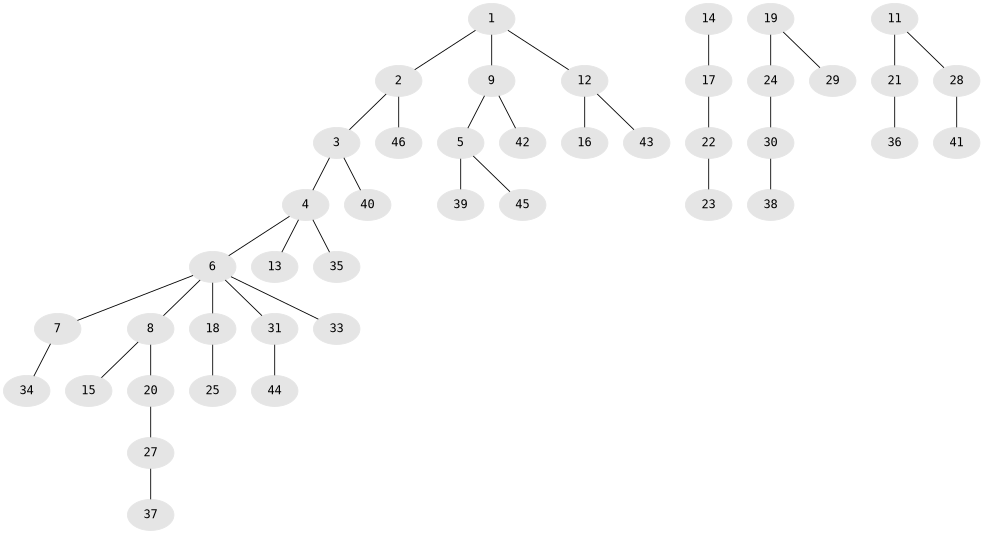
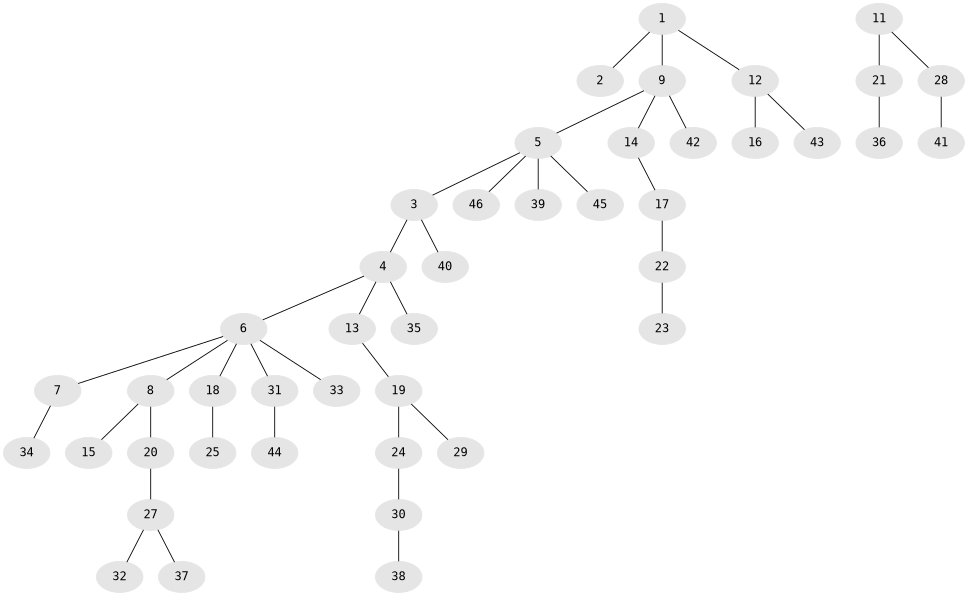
edge "2" -- "3": now "5" -- "3"
edge "2" -- "46": now "5" -- "46"
edge "9" -- "14": added
edge "13" -- "19": added
node "32": added
